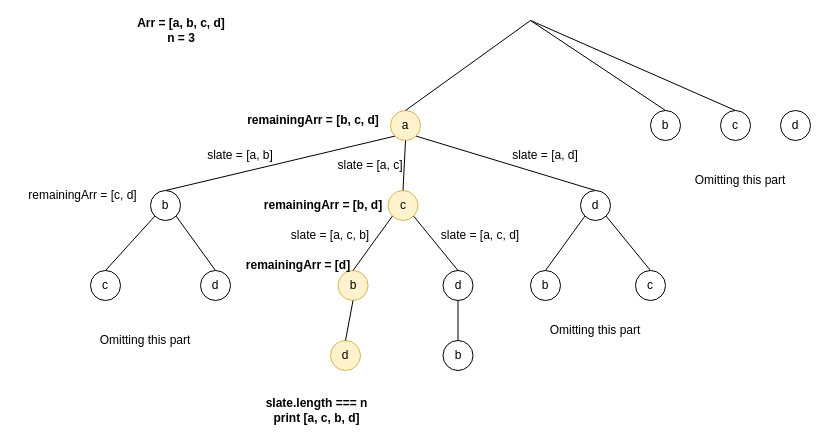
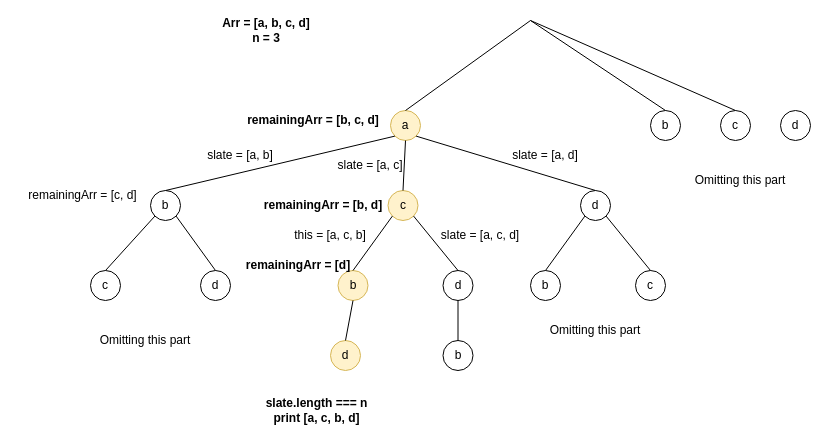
node "Arr = [a, b, c, d] n = 3": moved (182, 31) -> (267, 31)
node "slate = [a, c, b]": label "slate = [a, c, b]" -> "this = [a, c, b]"
